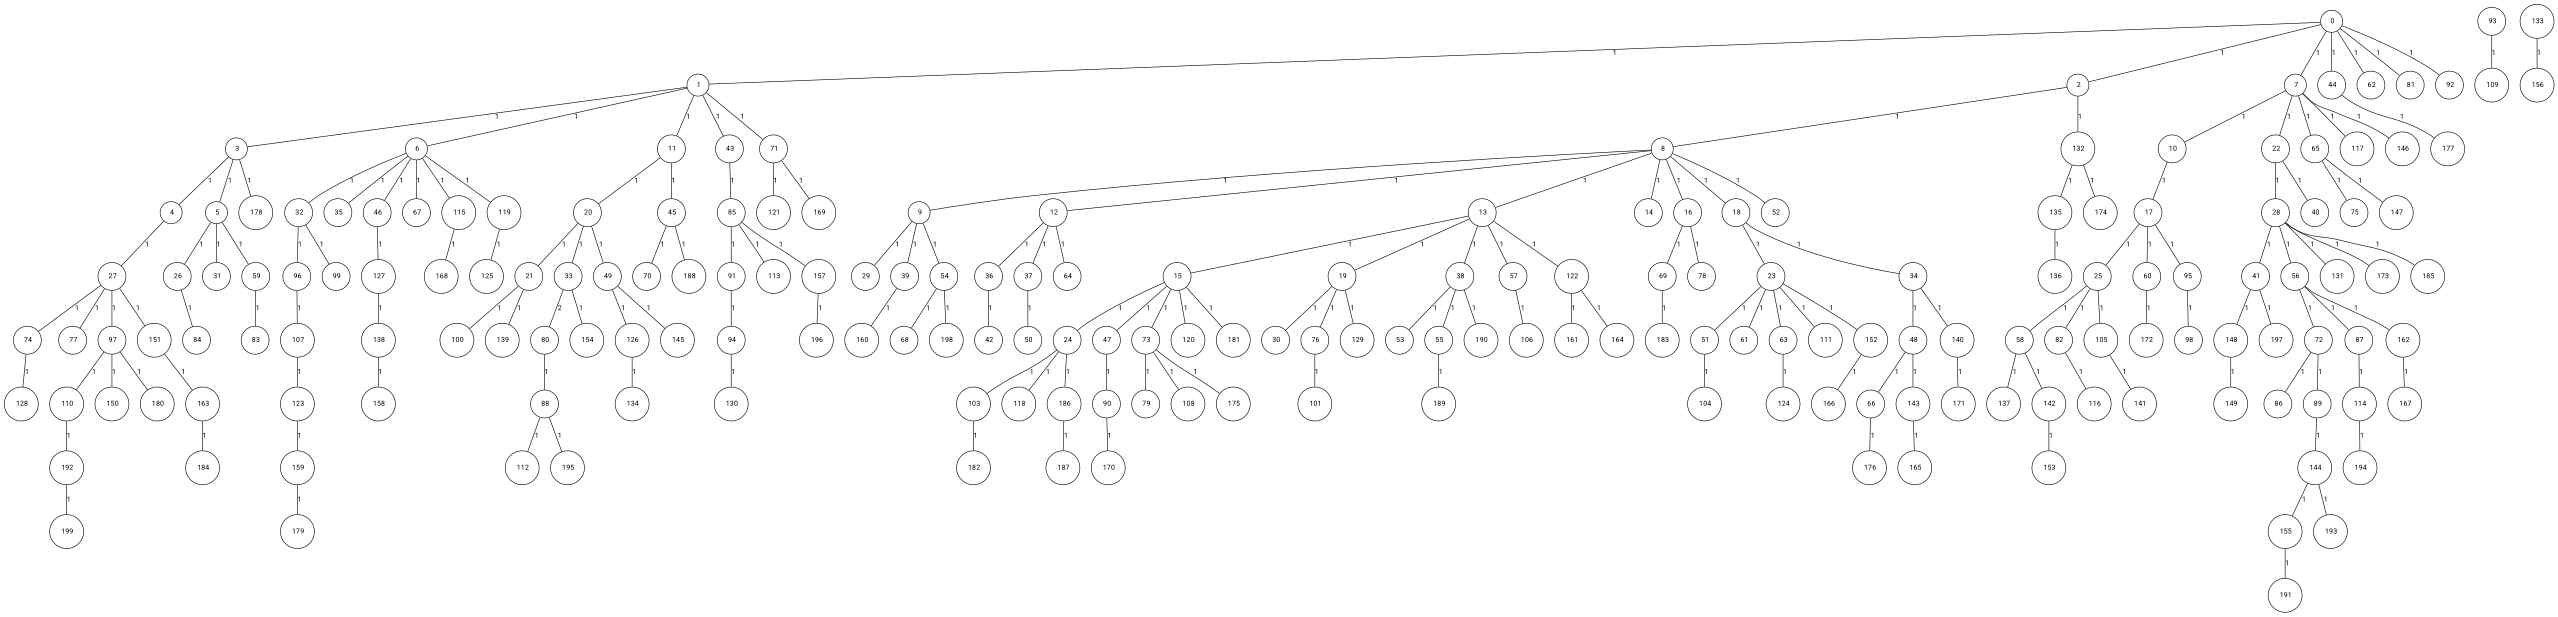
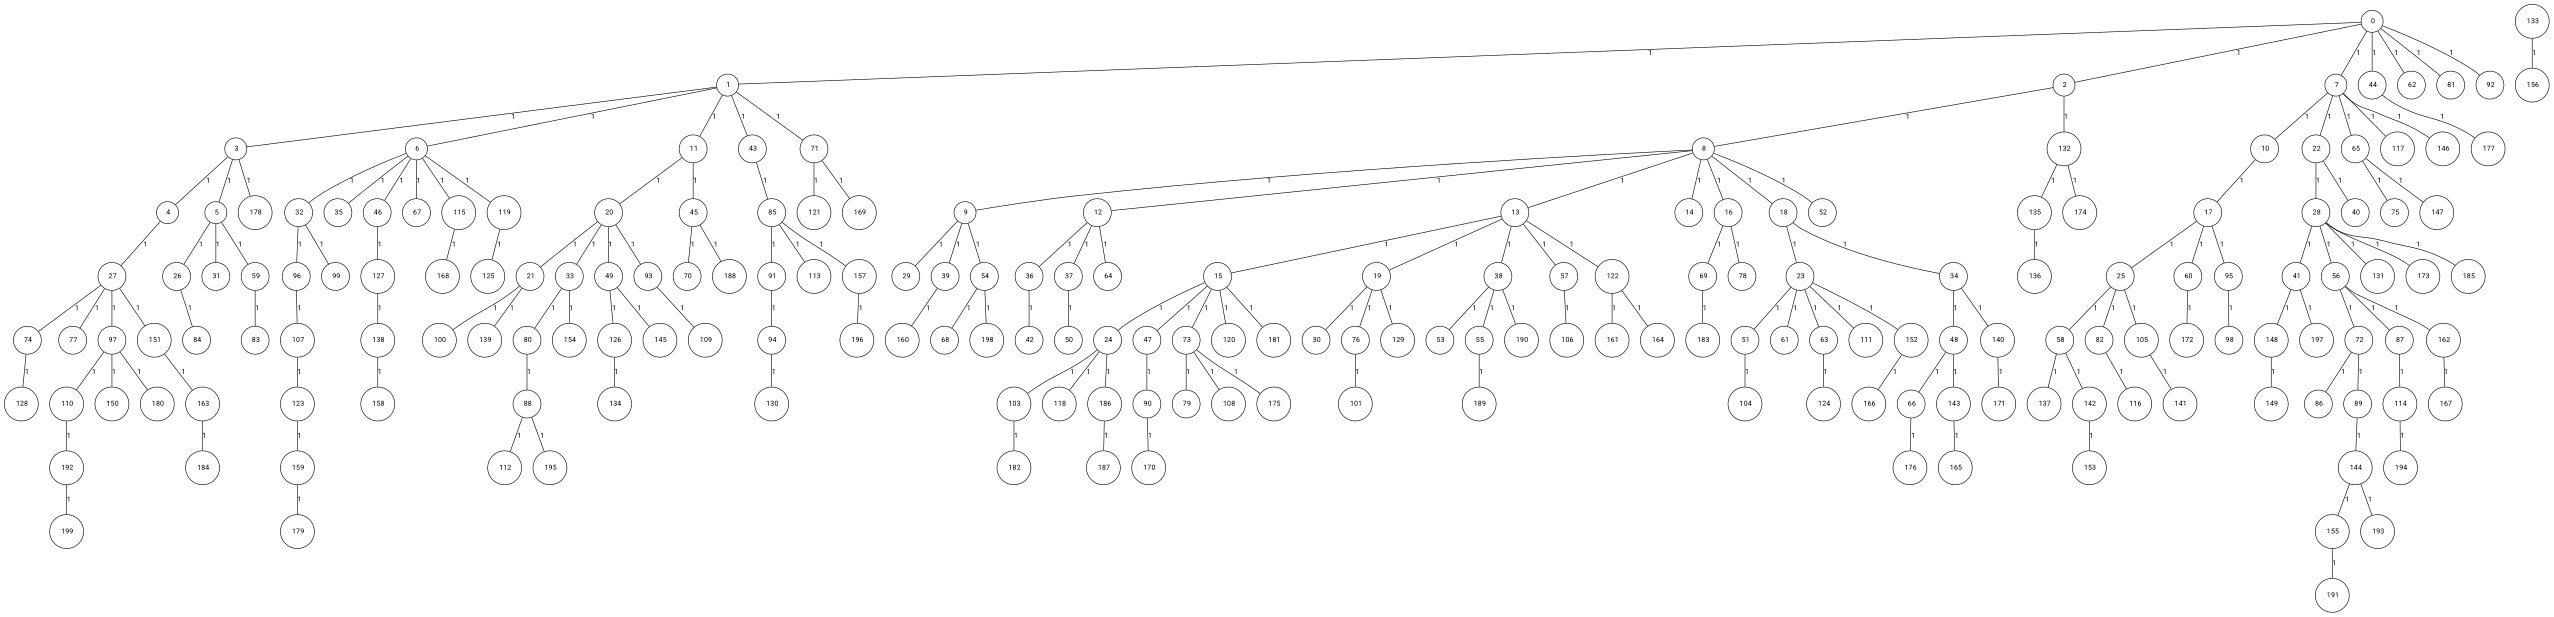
edge "20" -- "93": added, label "1"
edge "33" -- "80": label "2" -> "1"
